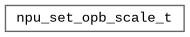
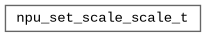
node "npu_set_opb_scale_t": label "npu_set_opb_scale_t" -> "npu_set_scale_scale_t"
